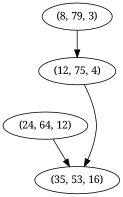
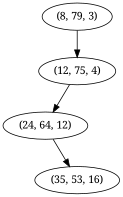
edge "(12, 75, 4)" -> "(35, 53, 16)": now "(12, 75, 4)" -> "(24, 64, 12)"
